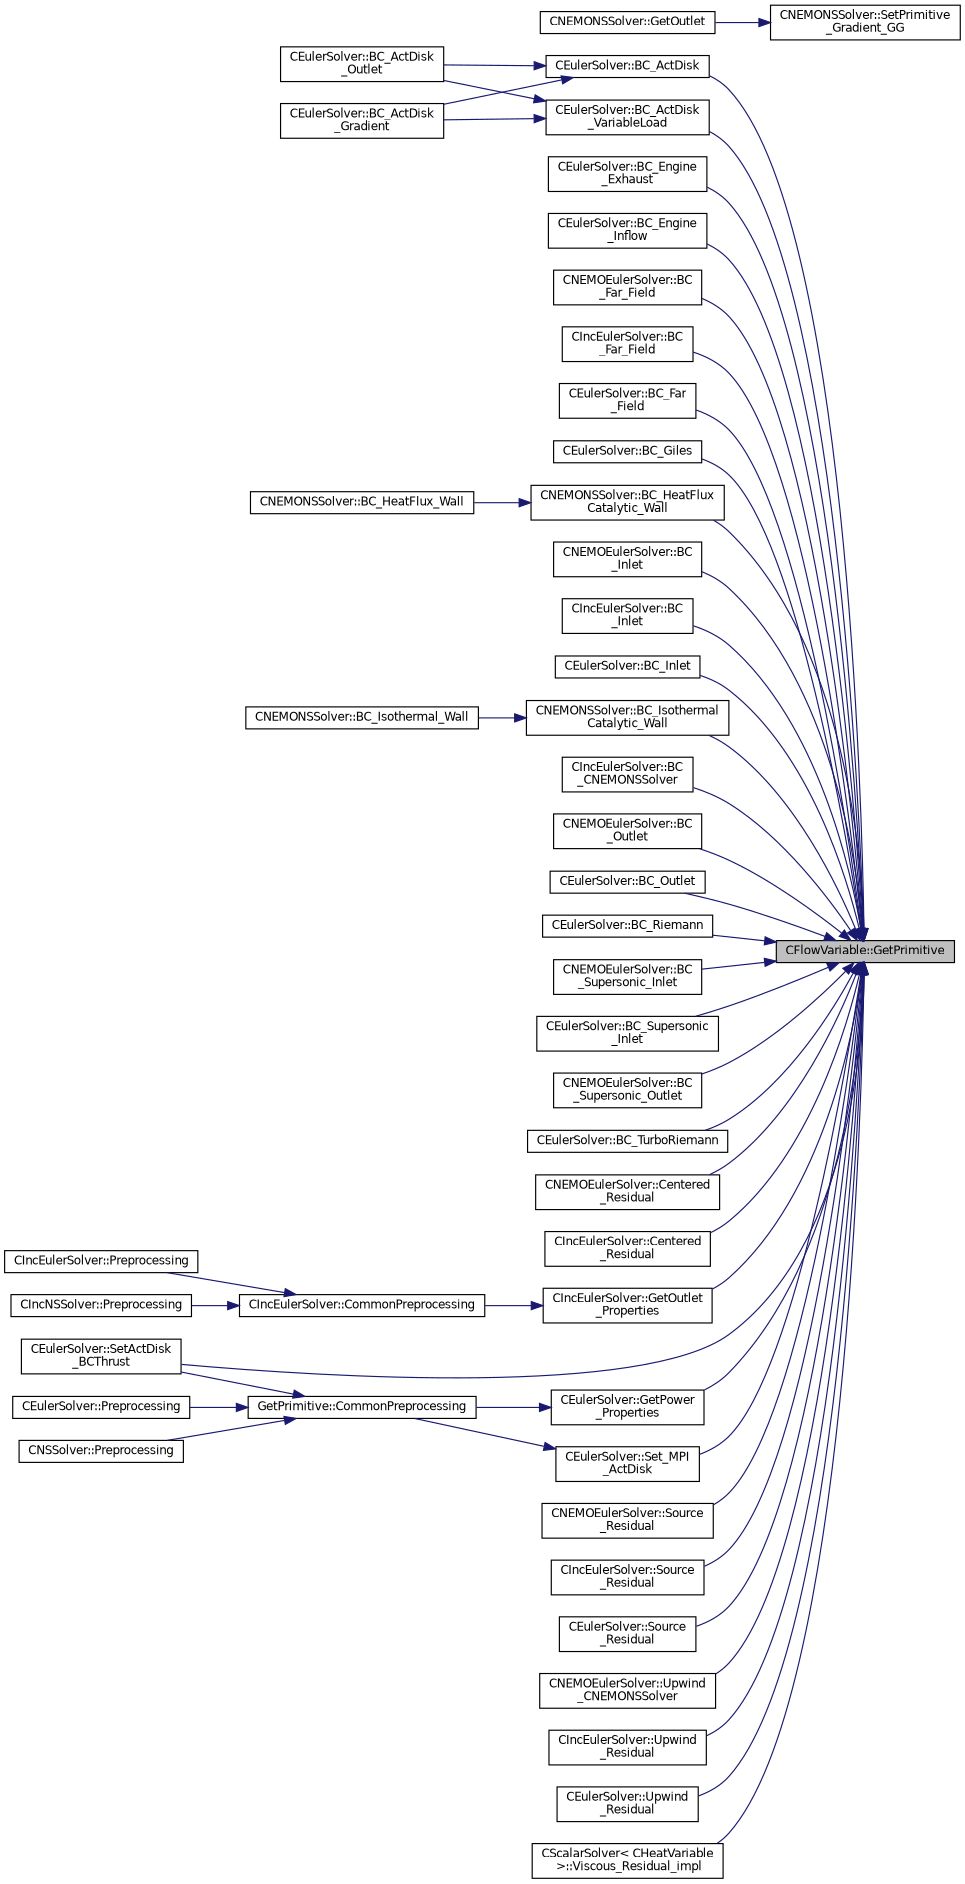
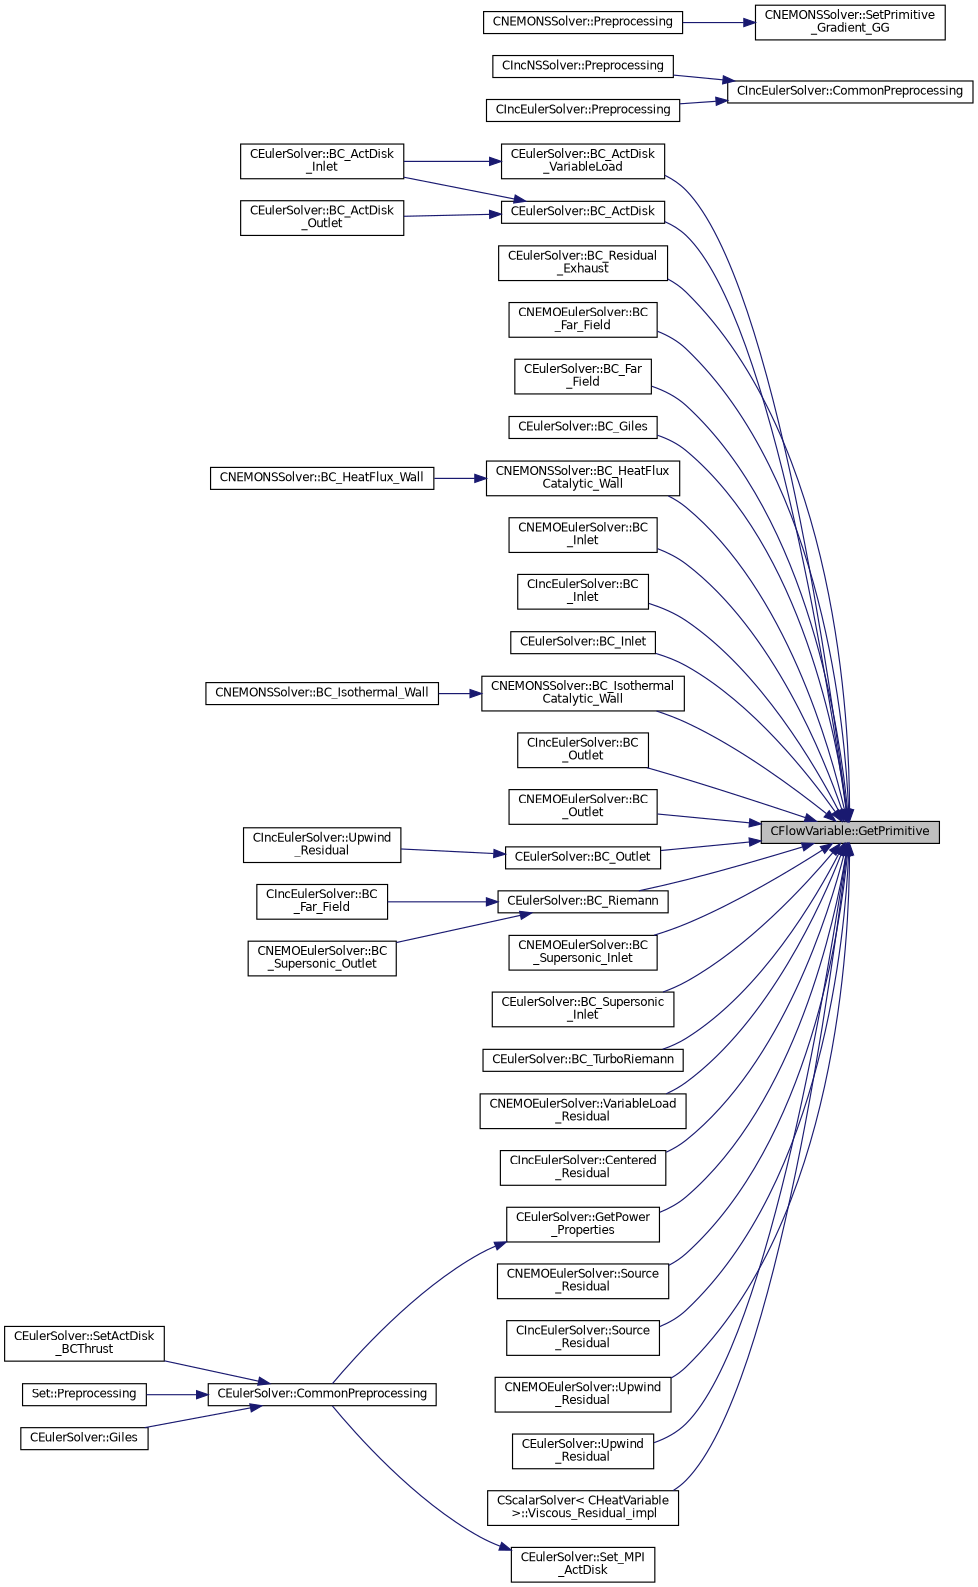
node "CNEMONSSolver::GetOutlet": label "CNEMONSSolver::GetOutlet" -> "CNEMONSSolver::Preprocessing"
edge "CEulerSolver::BC_ActDisk _Outlet" -> "CEulerSolver::BC_ActDisk _VariableLoad": removed
node "CEulerSolver::BC_ActDisk _Gradient": label "CEulerSolver::BC_ActDisk _Gradient" -> "CEulerSolver::BC_ActDisk _Inlet"
node "CEulerSolver::BC_Engine _Exhaust": label "CEulerSolver::BC_Engine _Exhaust" -> "CEulerSolver::BC_Residual _Exhaust"
node "CEulerSolver::BC_Engine _Inflow": removed
edge "CIncEulerSolver::BC _Far_Field" -> "CFlowVariable::GetPrimitive": now "CIncEulerSolver::BC _Far_Field" -> "CEulerSolver::BC_Riemann"
node "CIncEulerSolver::BC _CNEMONSSolver": label "CIncEulerSolver::BC _CNEMONSSolver" -> "CIncEulerSolver::BC _Outlet"
edge "CNEMOEulerSolver::BC _Supersonic_Outlet" -> "CFlowVariable::GetPrimitive": now "CNEMOEulerSolver::BC _Supersonic_Outlet" -> "CEulerSolver::BC_Riemann"
edge "CEulerSolver::Set_MPI _ActDisk" -> "CFlowVariable::GetPrimitive": removed
node "CNEMOEulerSolver::Centered _Residual": label "CNEMOEulerSolver::Centered _Residual" -> "CNEMOEulerSolver::VariableLoad _Residual"
node "CIncEulerSolver::GetOutlet _Properties": removed
edge "CEulerSolver::SetActDisk _BCThrust" -> "CFlowVariable::GetPrimitive": removed
edge "CIncEulerSolver::Upwind _Residual" -> "CFlowVariable::GetPrimitive": now "CIncEulerSolver::Upwind _Residual" -> "CEulerSolver::BC_Outlet"
node "CEulerSolver::Preprocessing": label "CEulerSolver::Preprocessing" -> "CEulerSolver::Giles"
node "GetPrimitive::CommonPreprocessing": label "GetPrimitive::CommonPreprocessing" -> "CEulerSolver::CommonPreprocessing"
node "CNSSolver::Preprocessing": label "CNSSolver::Preprocessing" -> "Set::Preprocessing"
node "CEulerSolver::Source _Residual": removed
node "CNEMOEulerSolver::Upwind _CNEMONSSolver": label "CNEMOEulerSolver::Upwind _CNEMONSSolver" -> "CNEMOEulerSolver::Upwind _Residual"
